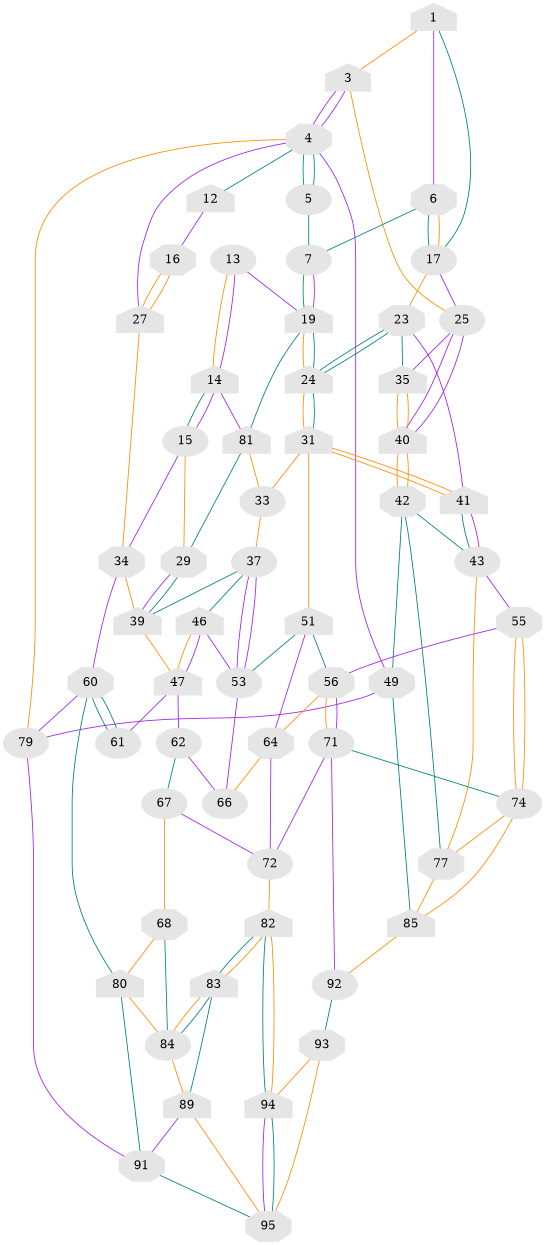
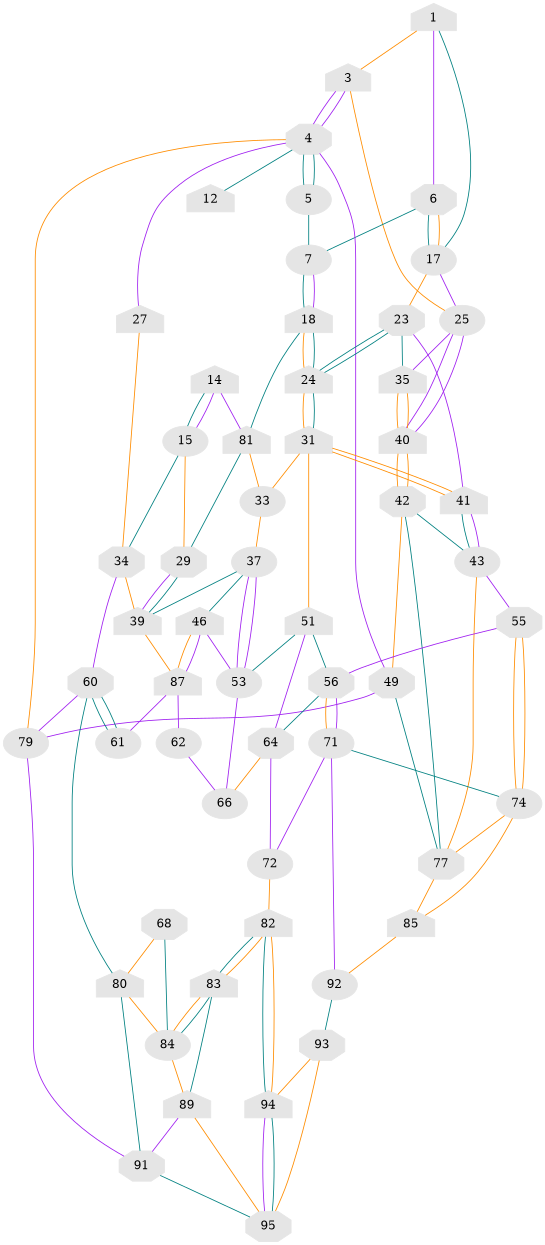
node "16": removed
node "13": removed
node "19": label "19" -> "18"
edge "15" -- "34": color purple -> teal
edge "42" -- "49": color teal -> darkorange
node "47": label "47" -> "87"
edge "56" -- "64": color darkorange -> teal
node "67": removed
edge "49" -- "85": now "49" -- "77"
